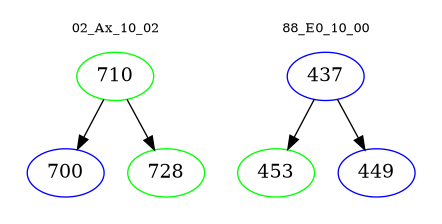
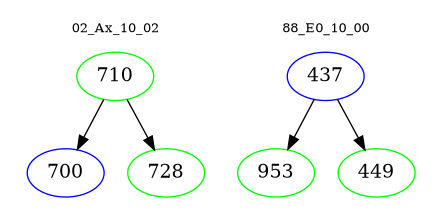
node "453": label "453" -> "953"
node "449": color blue -> green
